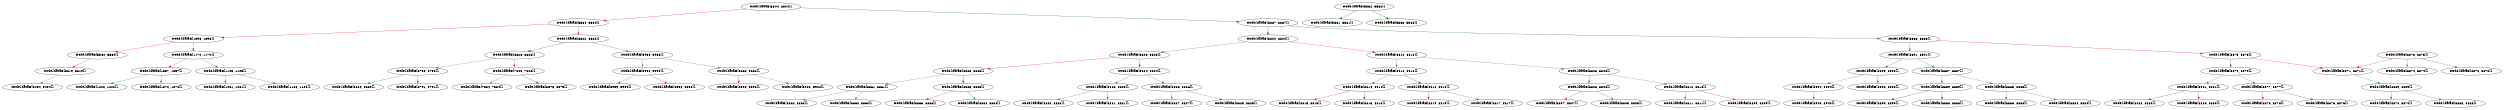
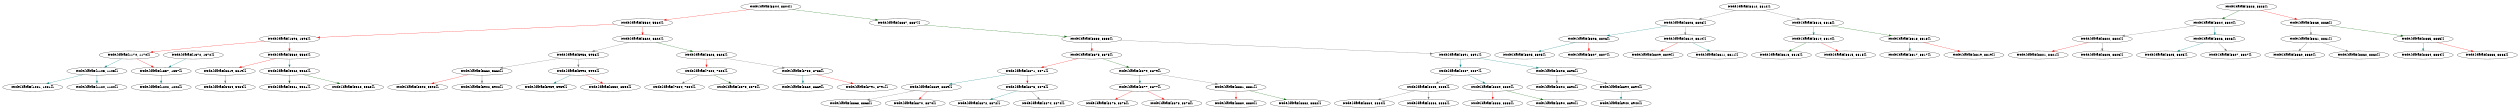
node "Node{data=[8820, 8820]}": removed
edge "Node{data=[5560, 5560]}" -> "Node{data=[5562, 5562]}": added
edge "Node{data=[8873, 8873]}" -> "Node{data=[8871, 8871]}": reversed
edge "Node{data=[1357, 1357]}" -> "Node{data=[1372, 1372]}": reversed
